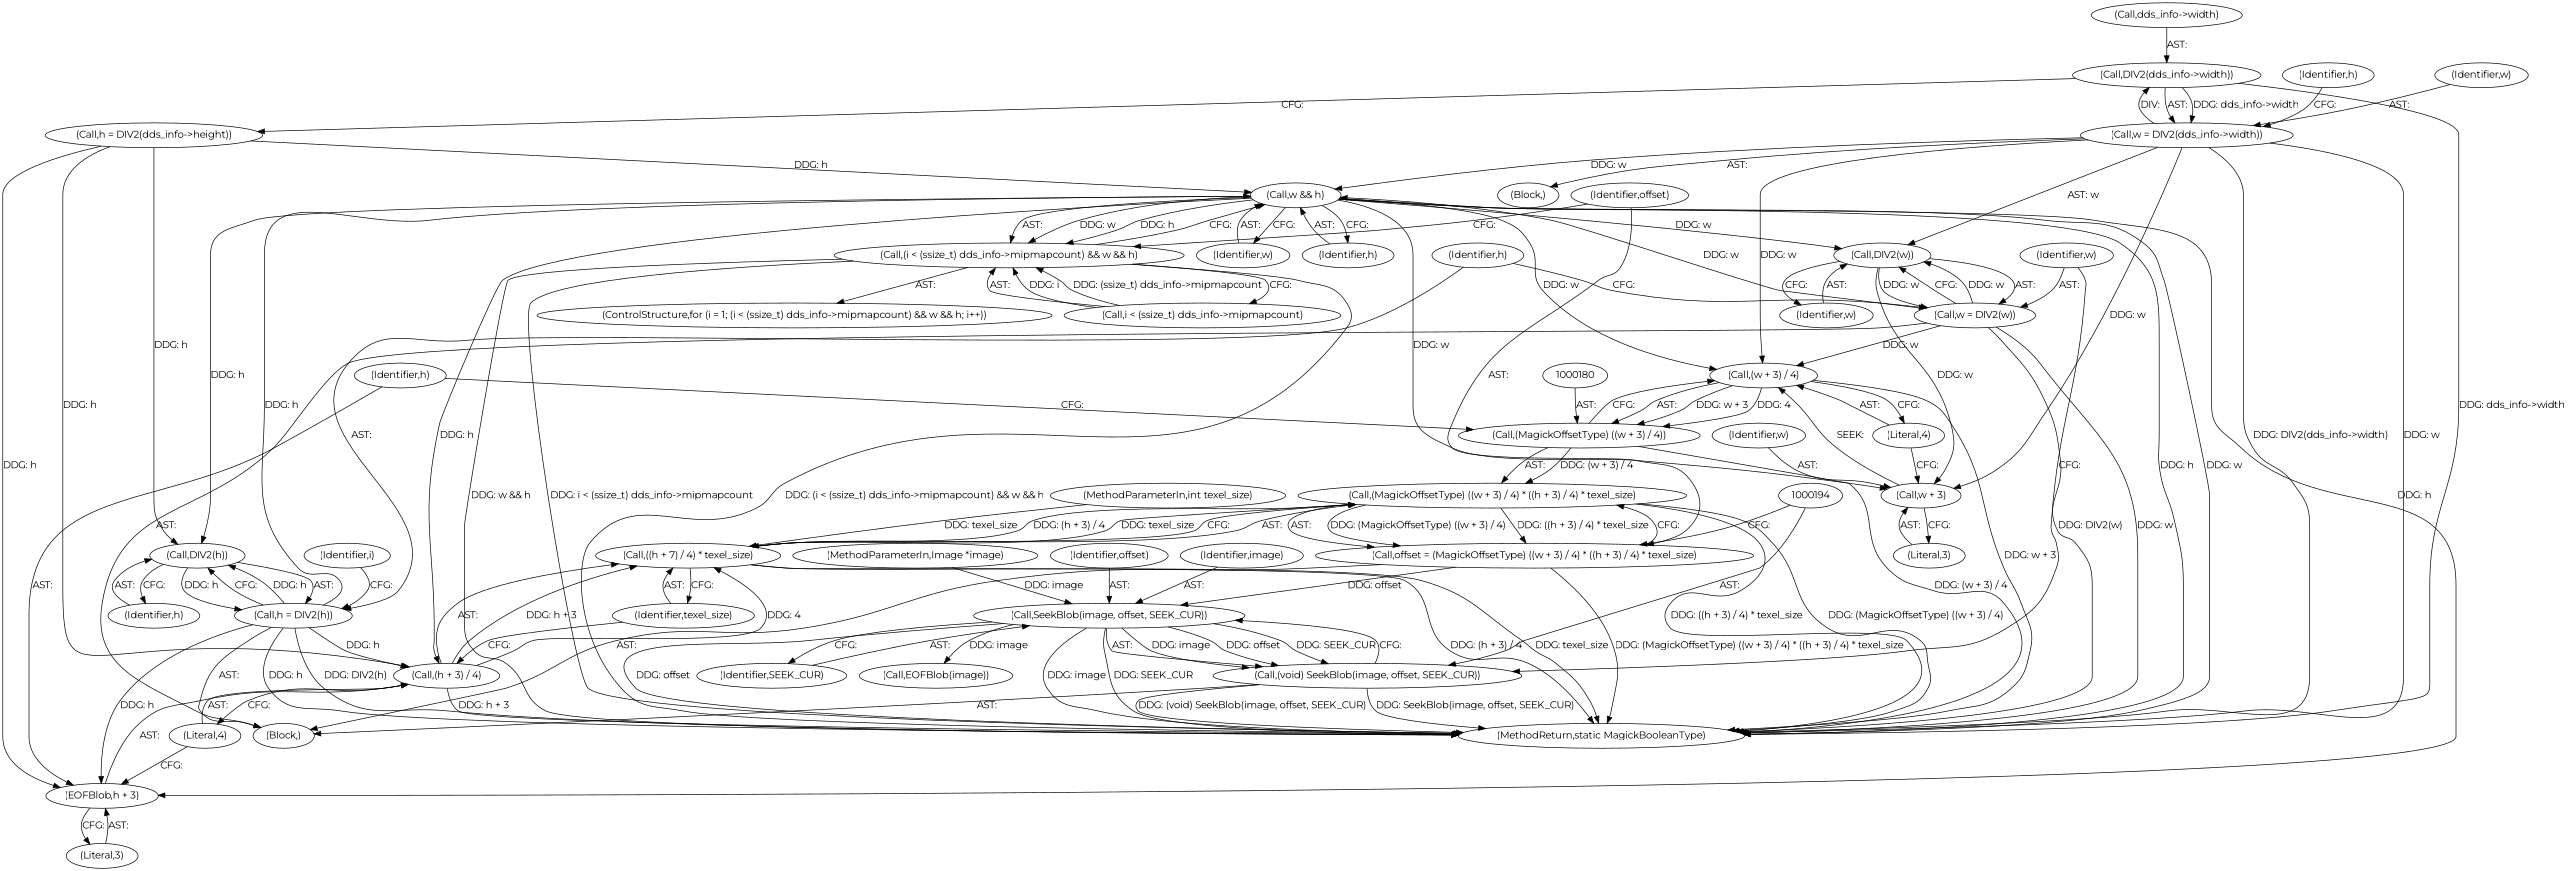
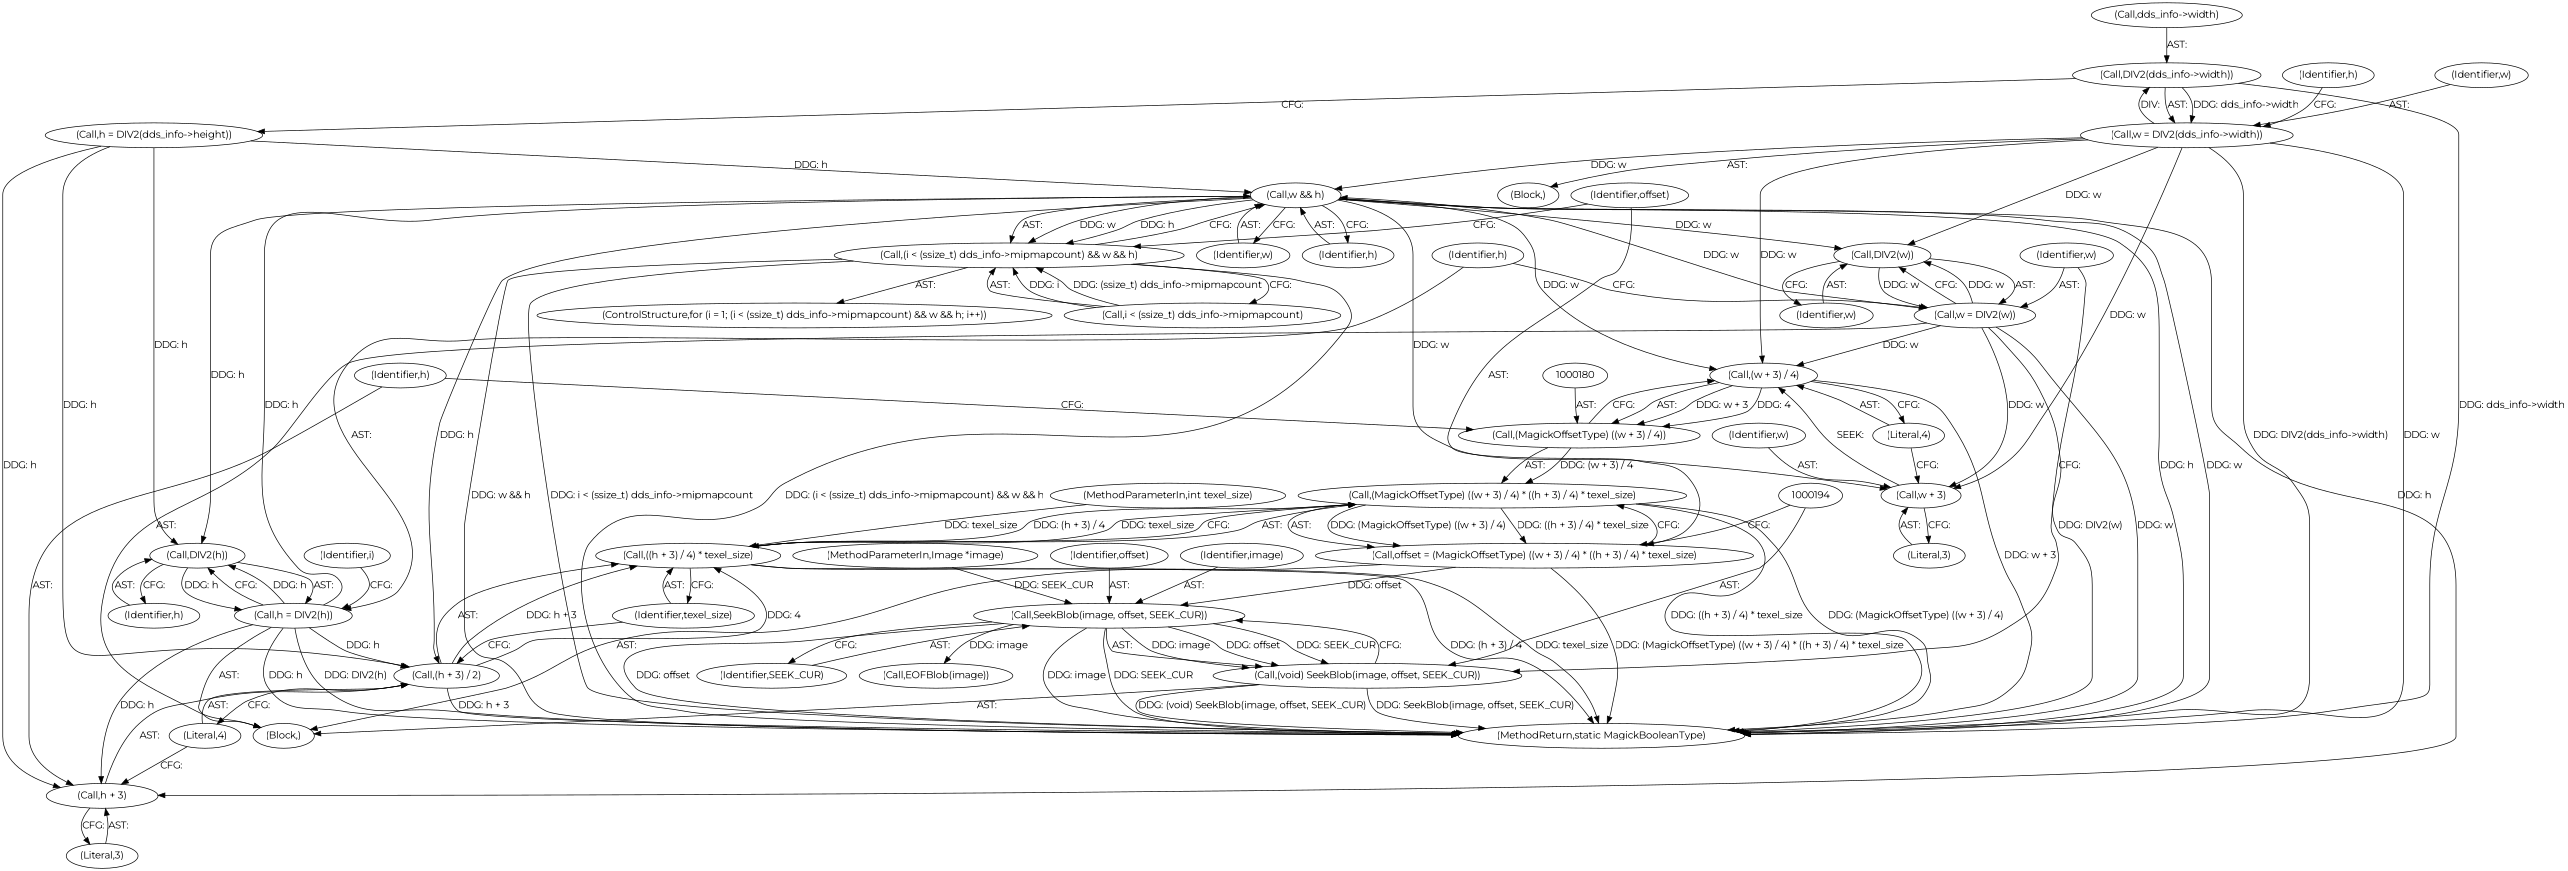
edge "(Call,w = DIV2(dds_info->width))" -> "(Call,DIV2(w))": label "AST: w" -> "DDG: w"
edge "(Call,DIV2(w))" -> "(Call,w + 3)": now "(Call,w = DIV2(w))" -> "(Call,w + 3)"
node "(Call,((h + 7) / 4) * texel_size)": label "(Call,((h + 7) / 4) * texel_size)" -> "(Call,((h + 3) / 4) * texel_size)"
edge "(MethodParameterIn,Image *image)" -> "(Call,SeekBlob(image, offset, SEEK_CUR))": label "DDG: image" -> "DDG: SEEK_CUR"
edge "(Call,(MagickOffsetType) ((w + 3) / 4))" -> "(MethodReturn,static MagickBooleanType)": removed, label "DDG: (w + 3) / 4"
node "(Call,(h + 3) / 4)": label "(Call,(h + 3) / 4)" -> "(Call,(h + 3) / 2)"
node "(EOFBlob,h + 3)": label "(EOFBlob,h + 3)" -> "(Call,h + 3)"
